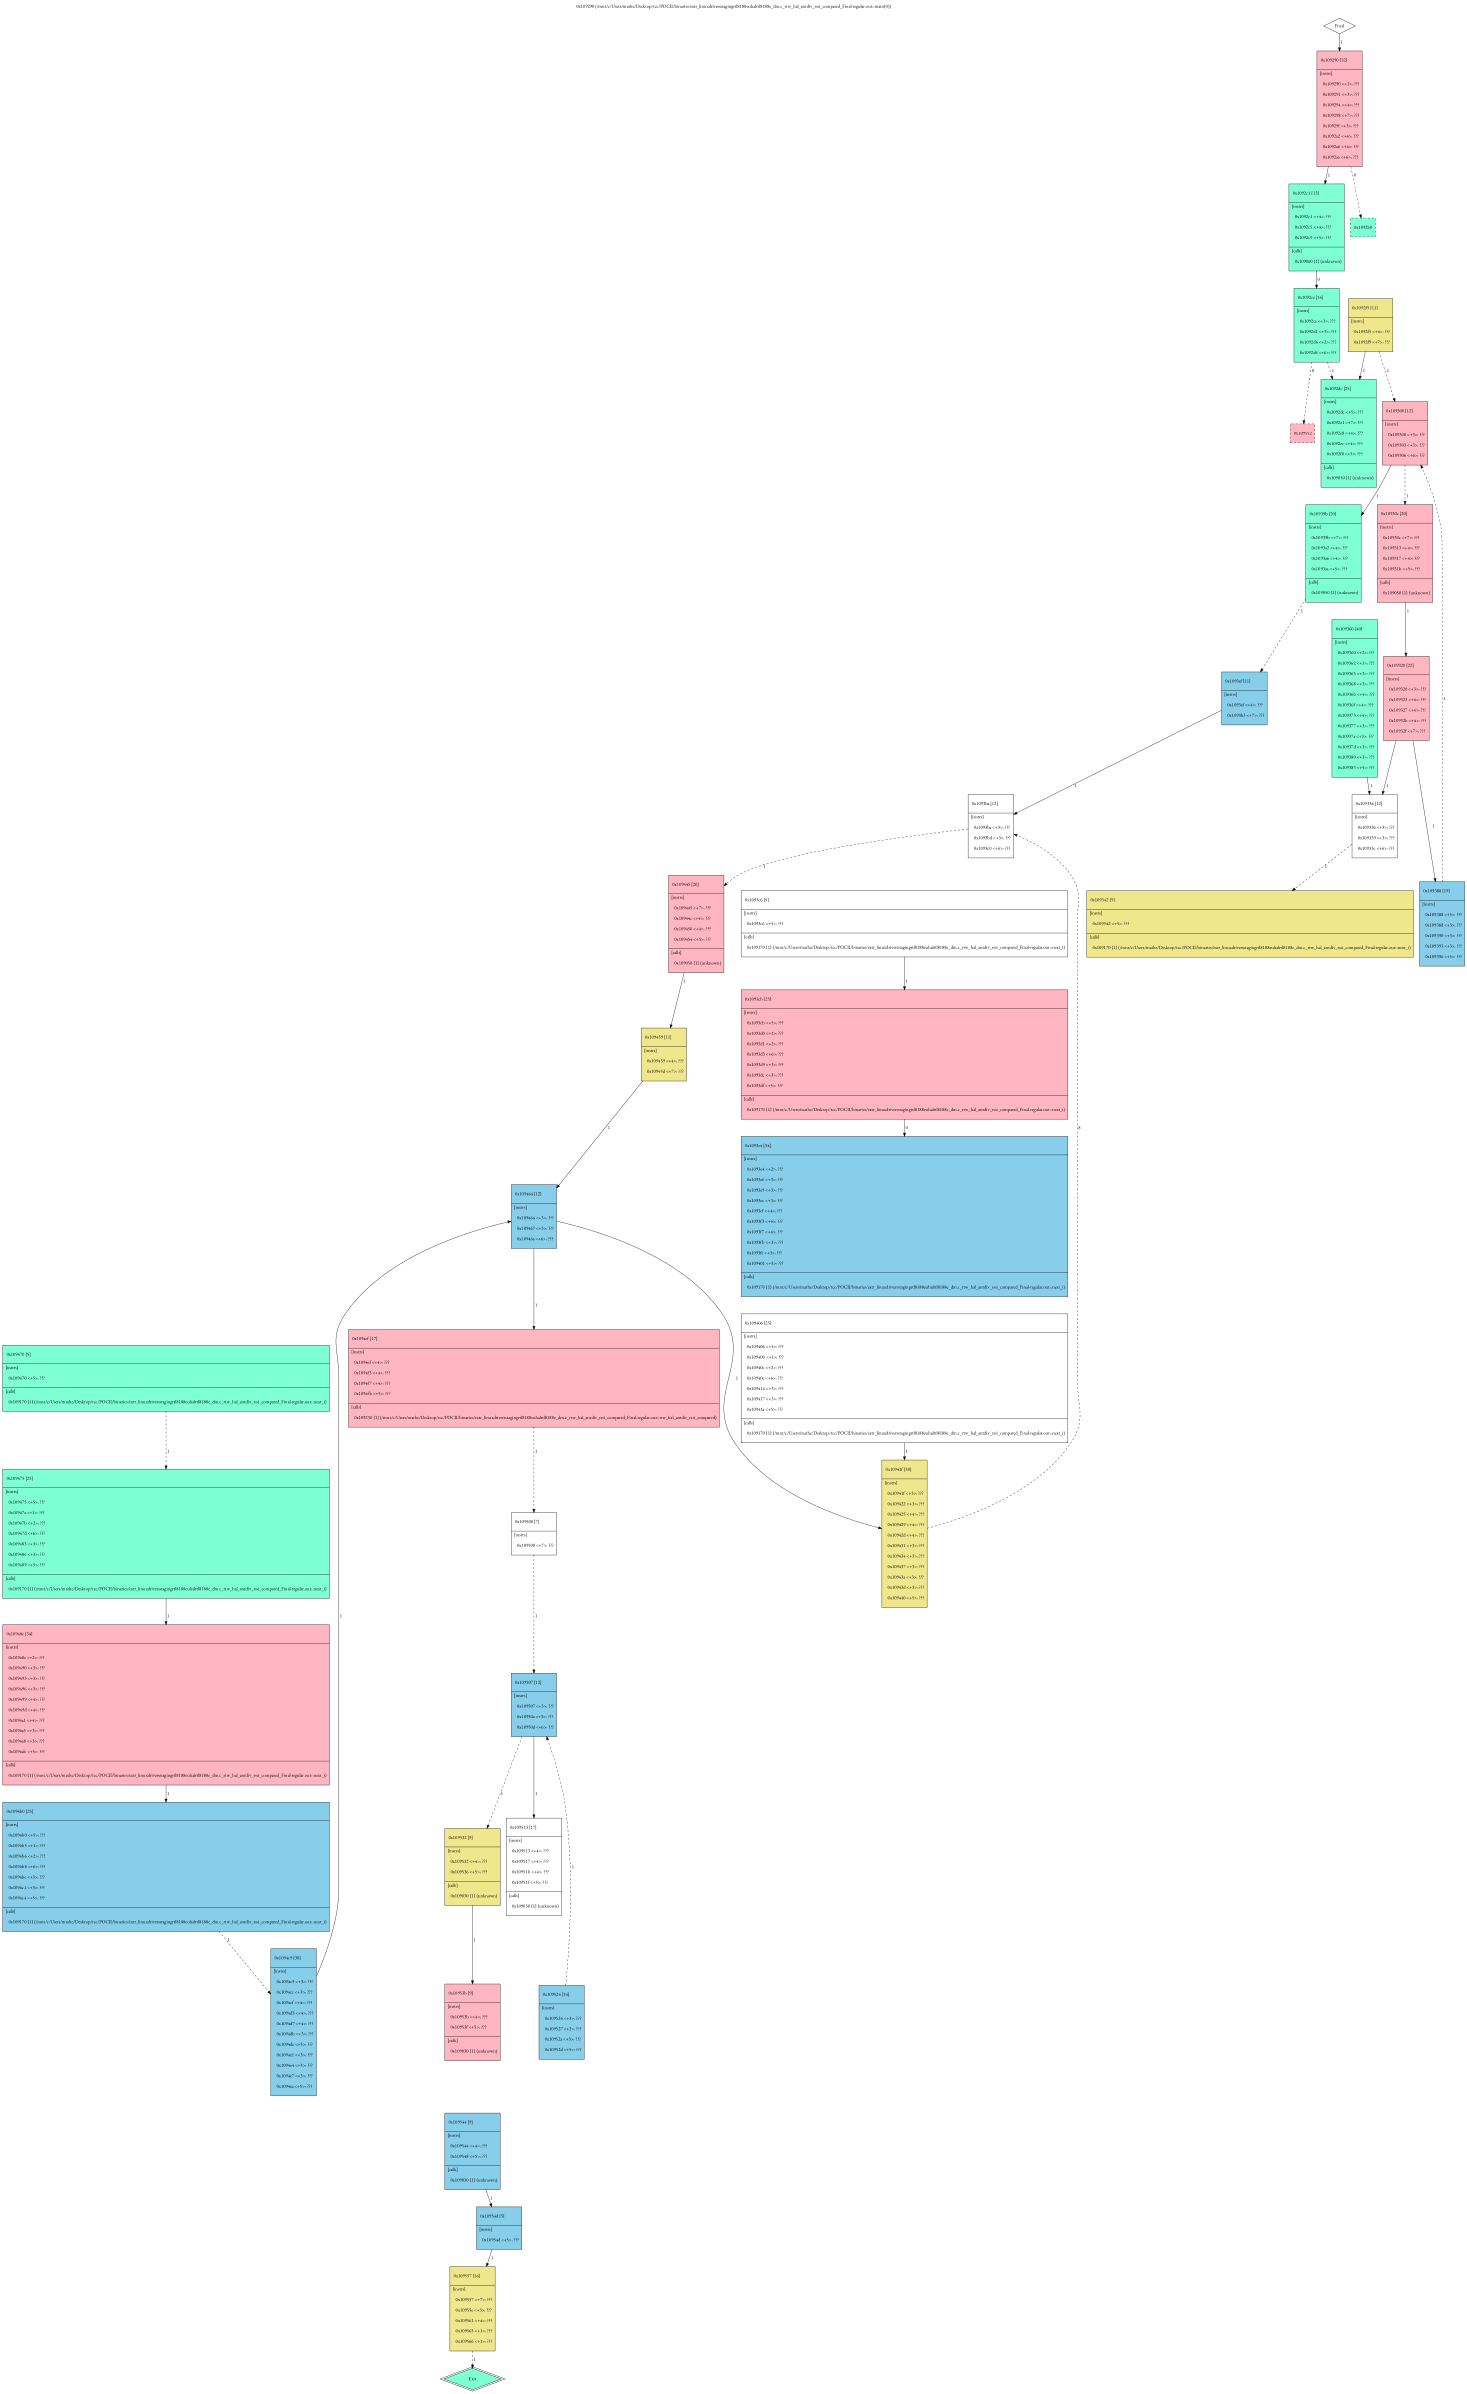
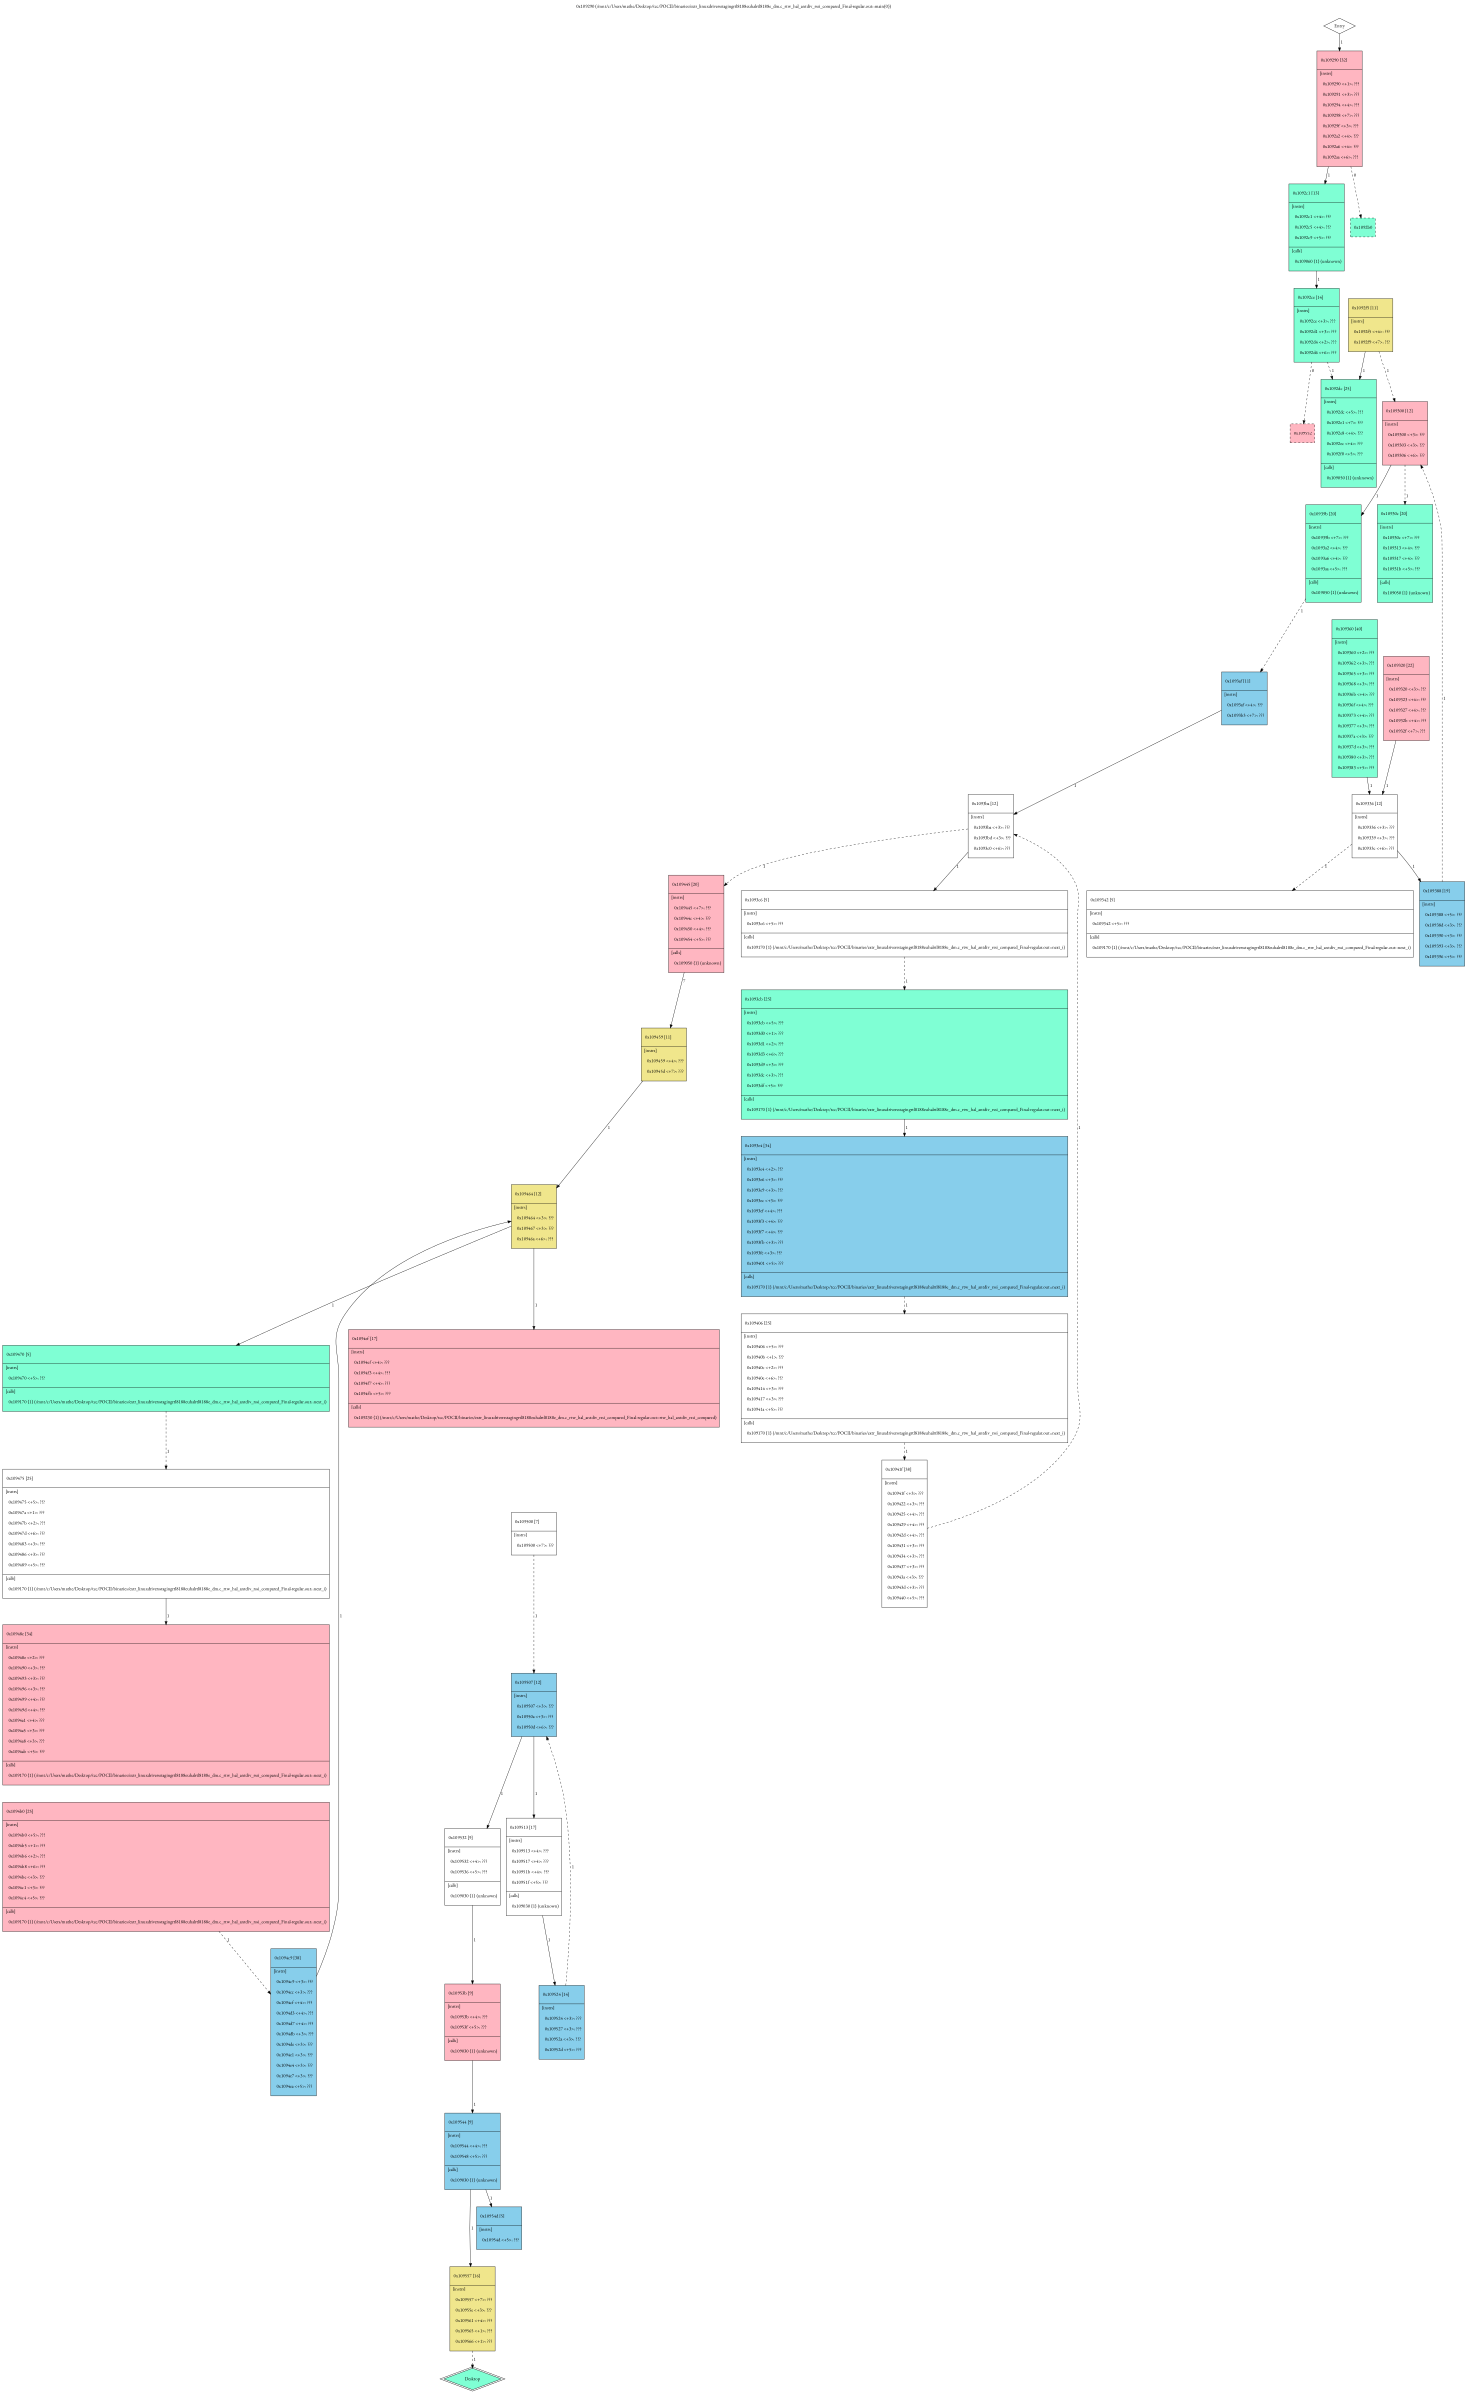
node "Final": label "Final" -> "Entry"
edge "0x1092c1 [13]" -> "0x1092ce [14]": label " 0" -> " 1"
node "0x10930c [20]": fillcolor lightpink -> aquamarine
edge "0x10930c [20]" -> "0x109320 [22]": removed, label "1"
edge "0x109320 [22]" -> "0x109388 [19]": now "0x109336 [12]" -> "0x109388 [19]"
edge "0x1093ba [12]" -> "0x1093c6 [5]": added, label "1"
node "0x109342 [5]": fillcolor khaki -> white
edge "0x1093c6 [5]" -> "0x1093cb [25]": style solid -> dashed
edge "0x109445 [20]" -> "0x109459 [11]": label " 1" -> " 7"
node "0x1093cb [25]": fillcolor lightpink -> aquamarine
edge "0x1093cb [25]" -> "0x1093e4 [34]": label " 0" -> " 1"
edge "0x10941f [38]" -> "0x1093ba [12]": label " 8" -> " 1"
node "0x109464 [12]": fillcolor skyblue -> khaki
edge "0x1093e4 [34]" -> "0x109406 [25]": added, label "1"
edge "0x109464 [12]" -> "0x10941f [38]": now "0x109464 [12]" -> "0x109470 [5]"
edge "0x109406 [25]" -> "0x10941f [38]": style solid -> dashed
edge "0x1094ef [17]" -> "0x109500 [7]": removed, label "1"
node "0x109475 [25]": fillcolor aquamarine -> white
node "0x10941f [38]": fillcolor khaki -> white
edge "0x109507 [12]" -> "0x109532 [9]": style dashed -> solid
edge "0x10948e [34]" -> "0x1094b0 [25]": removed, label "1"
node "0x1094b0 [25]": fillcolor skyblue -> lightpink
node "0x109532 [9]": fillcolor khaki -> white
edge "0x109513 [17]" -> "0x109524 [14]": added, label "1"
edge "0x10953b [9]" -> "0x109544 [9]": added, label "1"
edge "0x10954d [5]" -> "0x109557 [16]": now "0x109544 [9]" -> "0x109557 [16]"
node "Exit": label "Exit" -> "Desktop"
